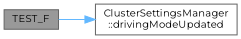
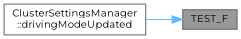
edge "TEST_F" -> "ClusterSettingsManager ::drivingModeUpdated": reversed
